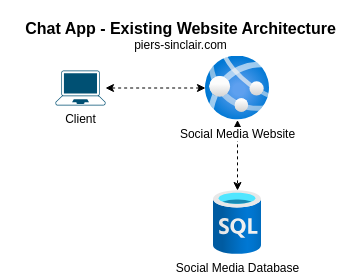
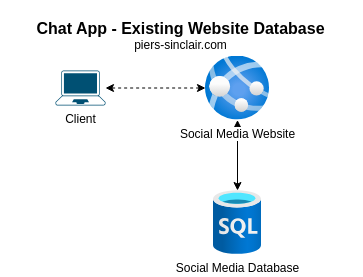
node "Chat App - Existing Website Architecture piers-sinclair.com": label "Chat App - Existing Website Architecture piers-sinclair.com" -> "Chat App - Existing Website Database piers-sinclair.com"
edge "Social Media Website" -- "Social Media Database": style dashed -> solid
